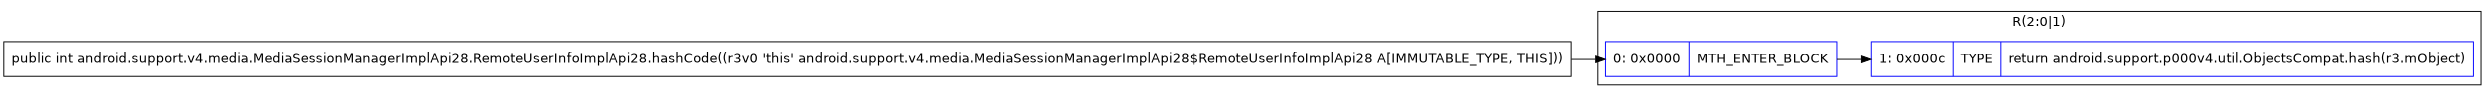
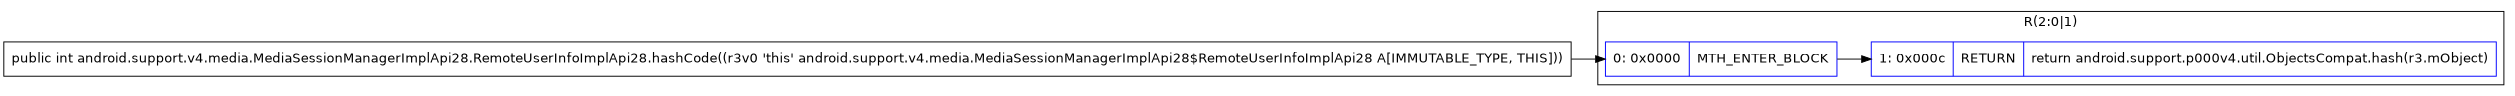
node "1: 0x000c": text "TYPE" -> "RETURN"
